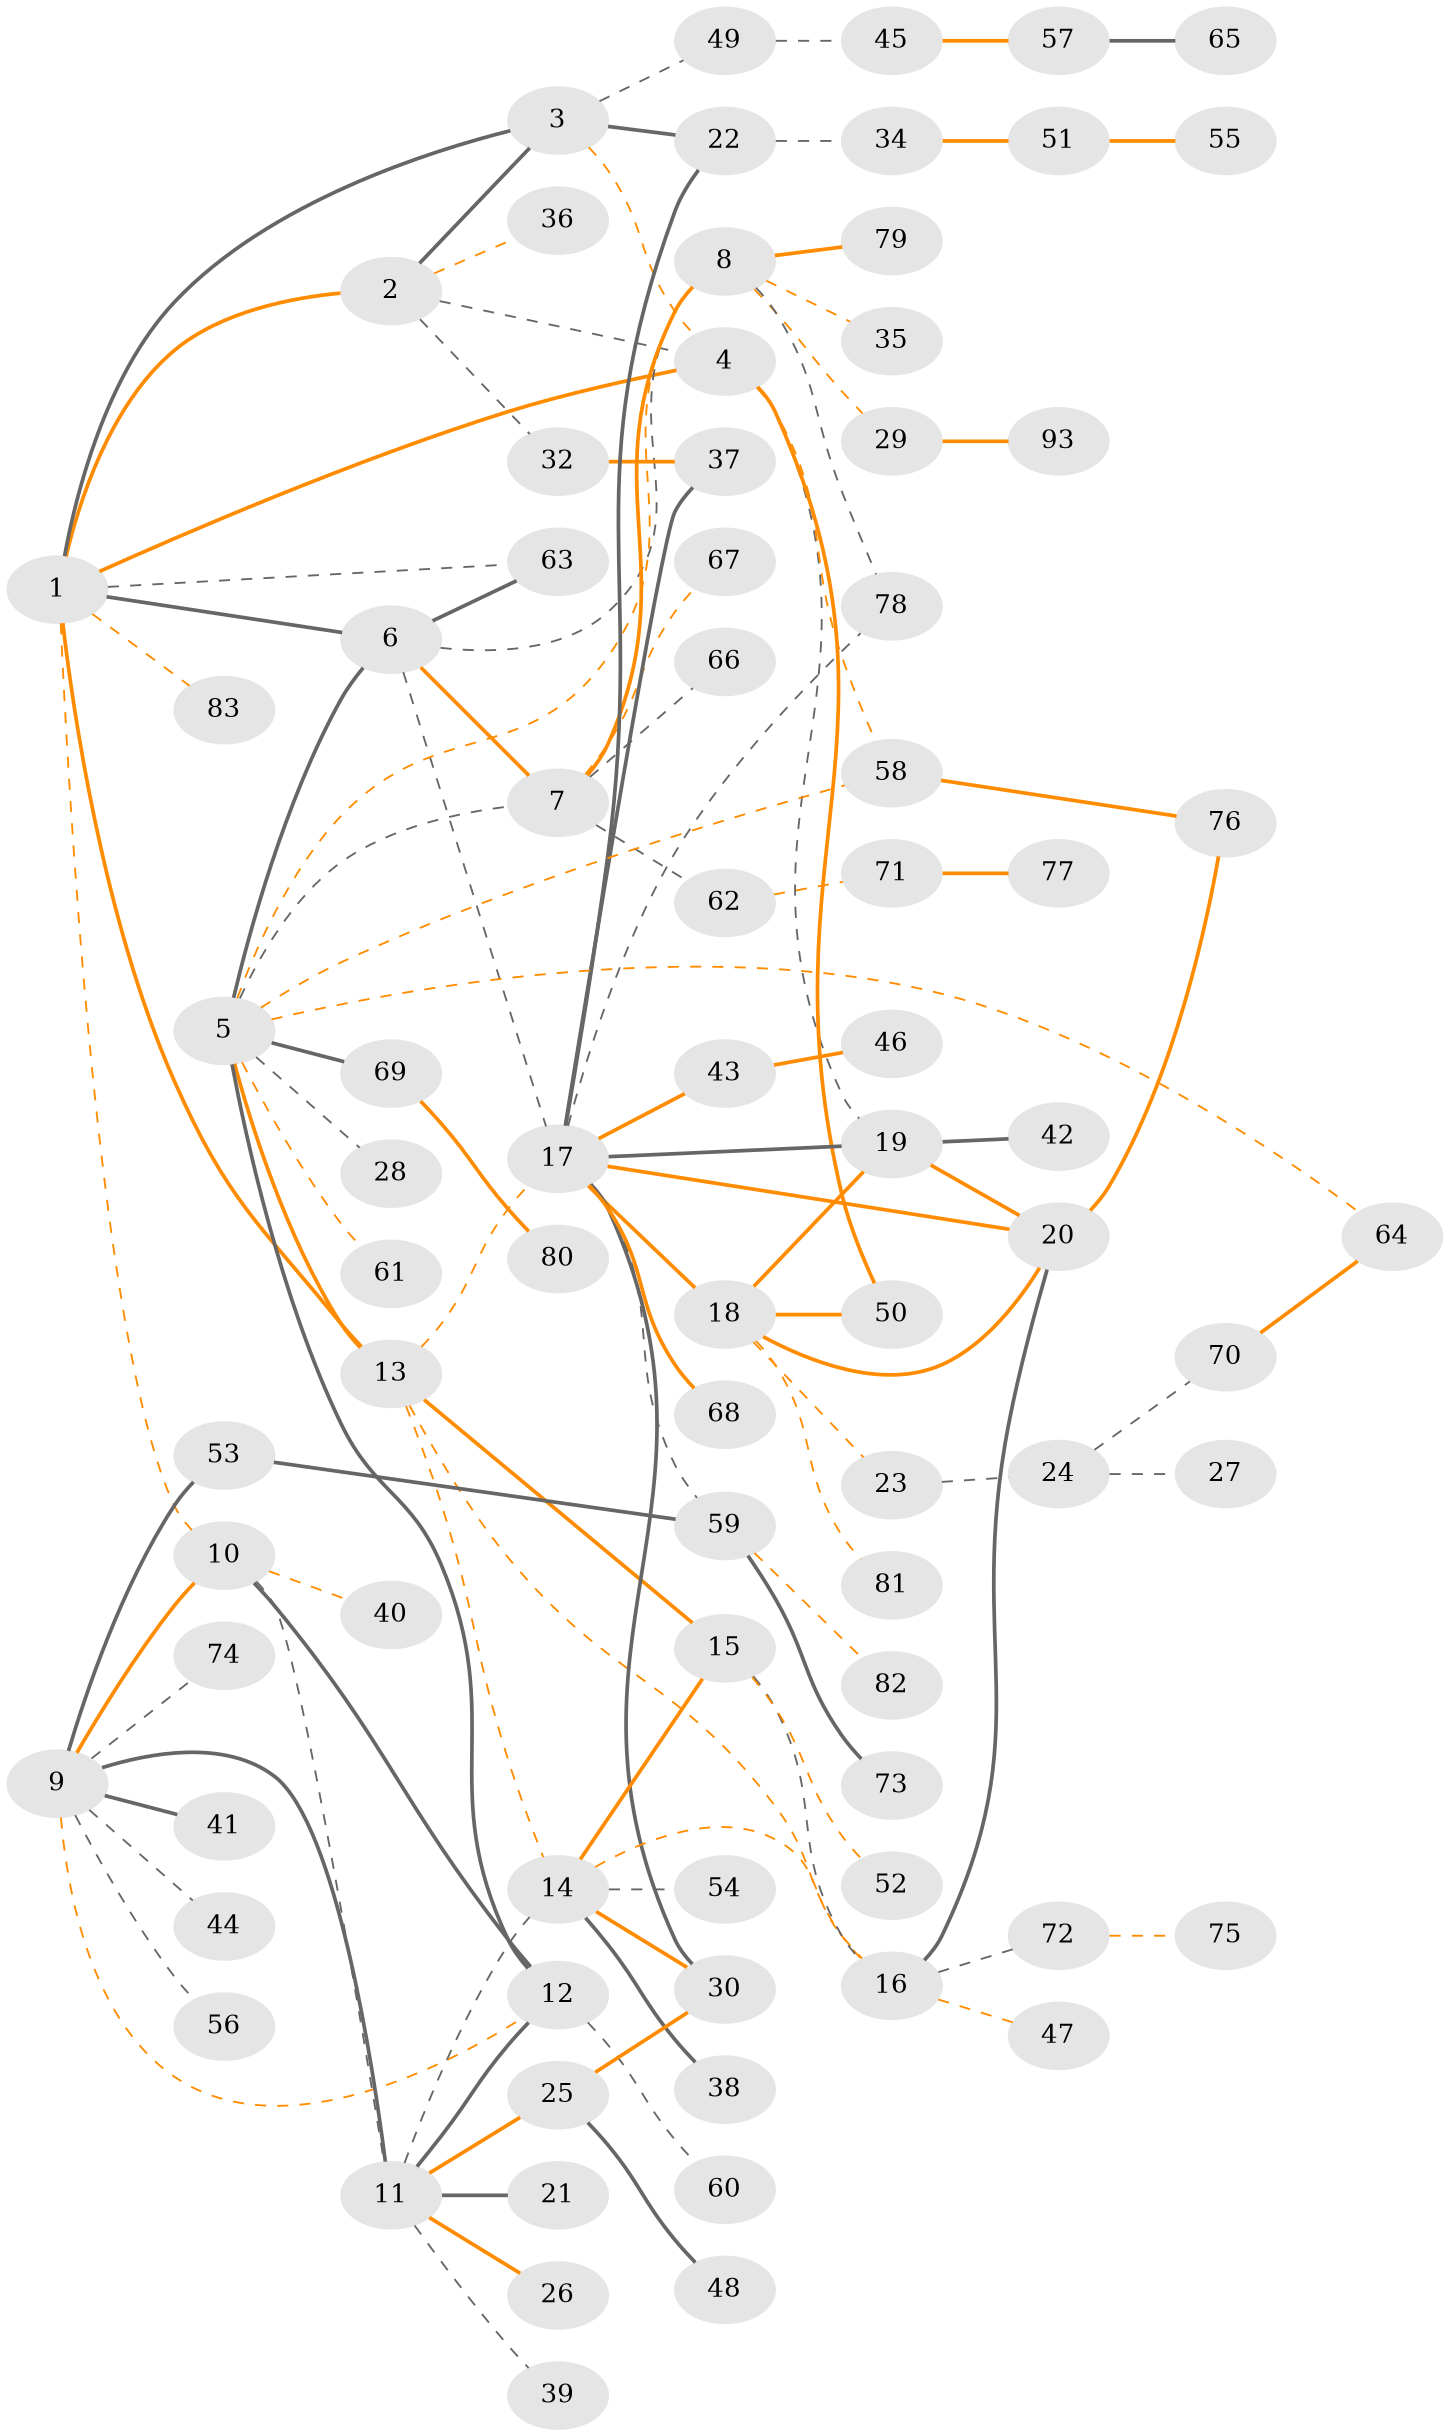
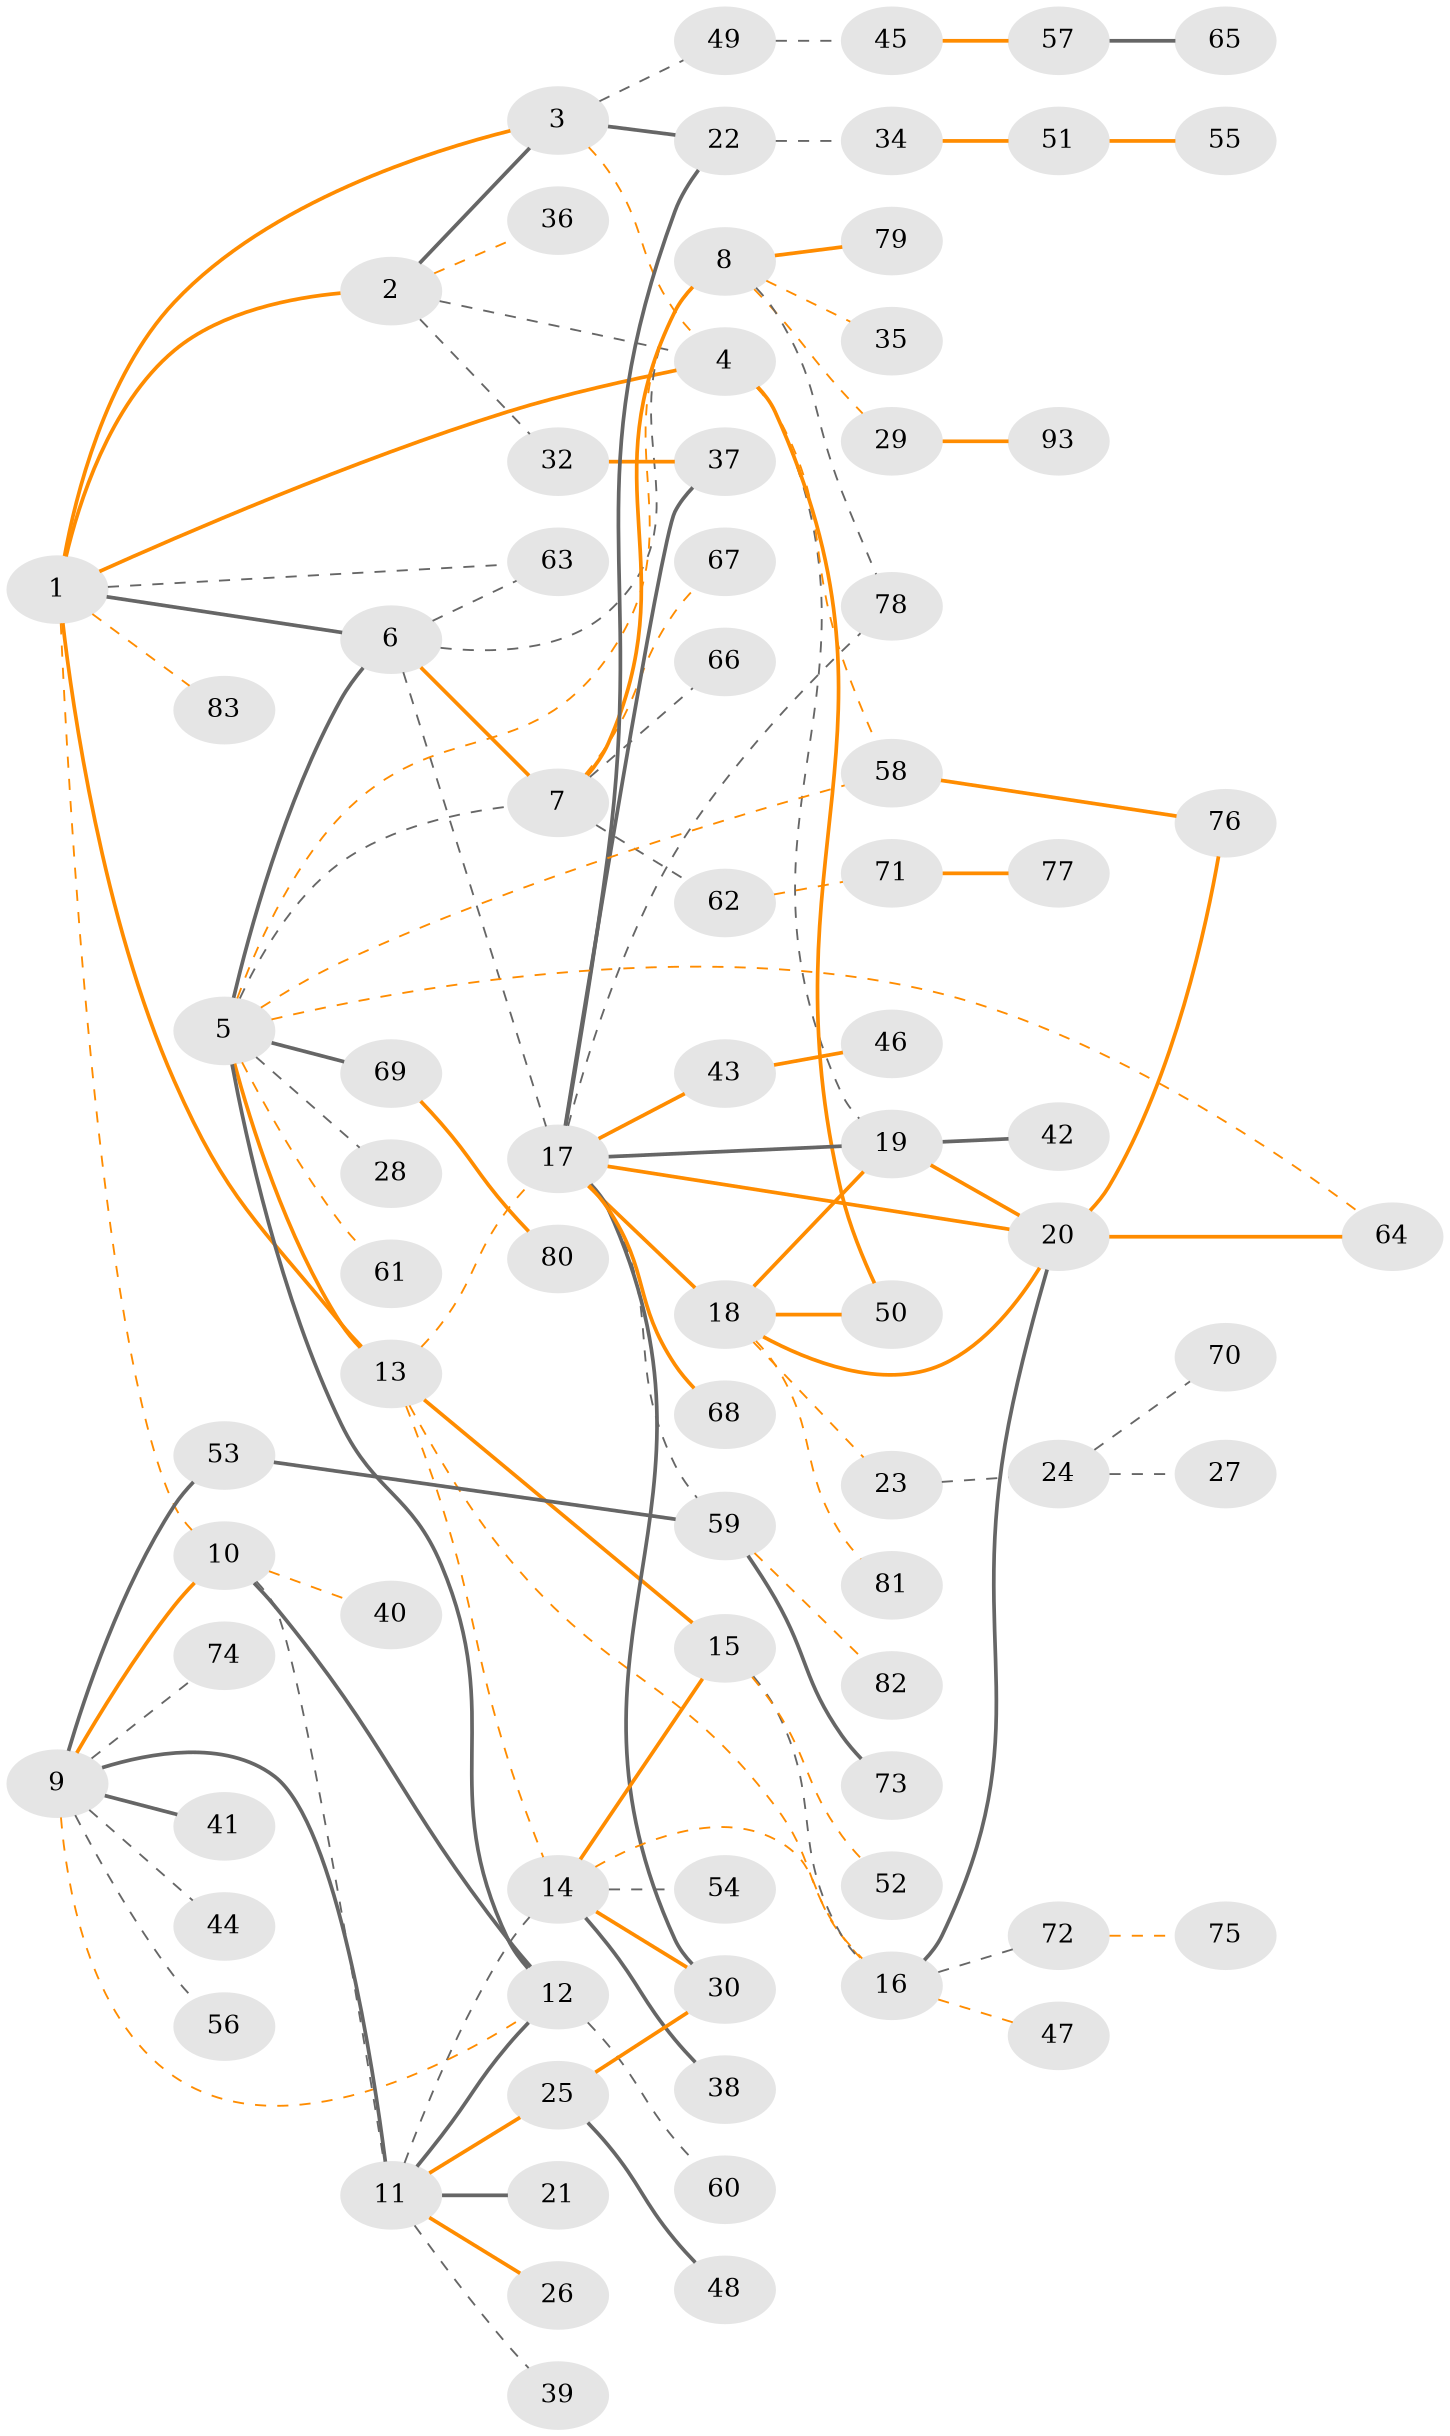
edge "3" -- "1": color gray40 -> darkorange
edge "63" -- "6": style bold -> dashed
edge "64" -- "70": now "64" -- "20"
